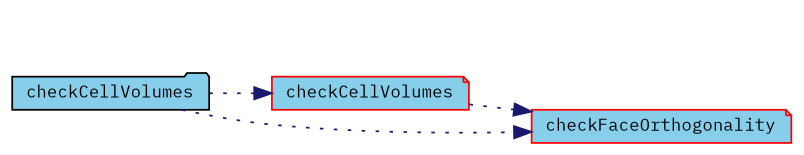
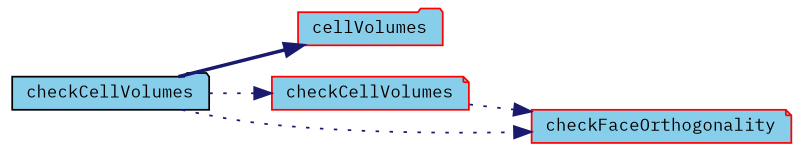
node "cellVolumes": added
